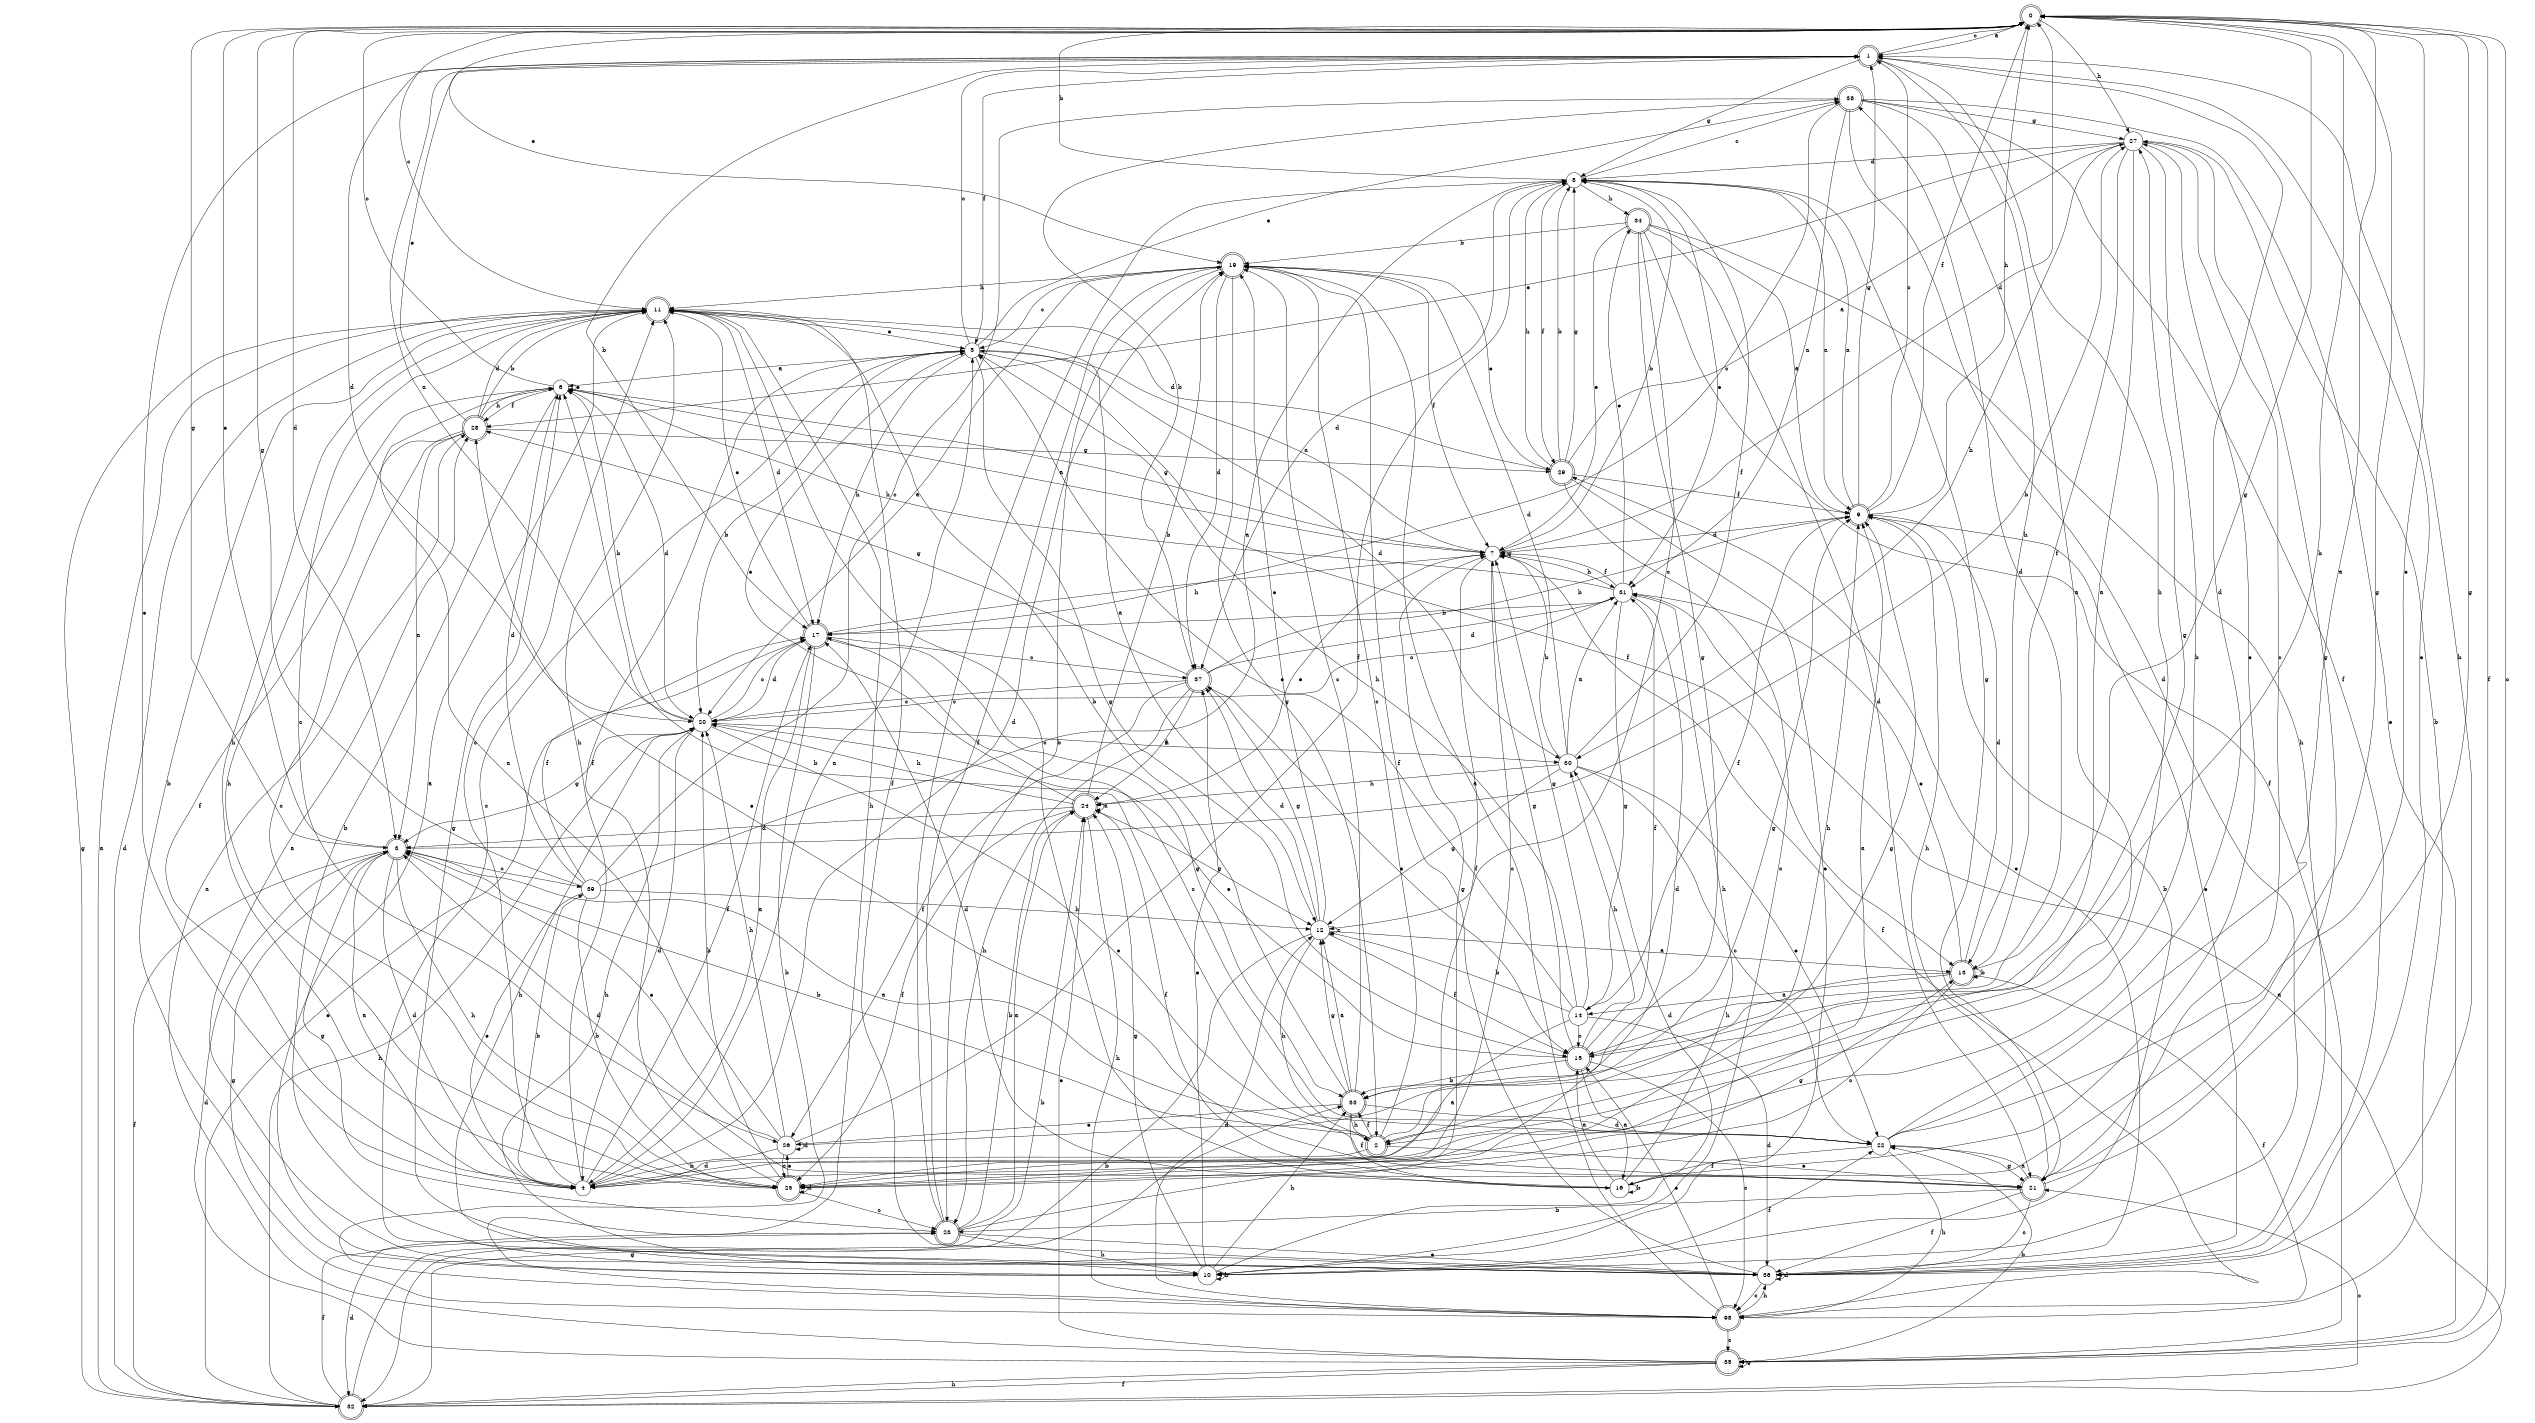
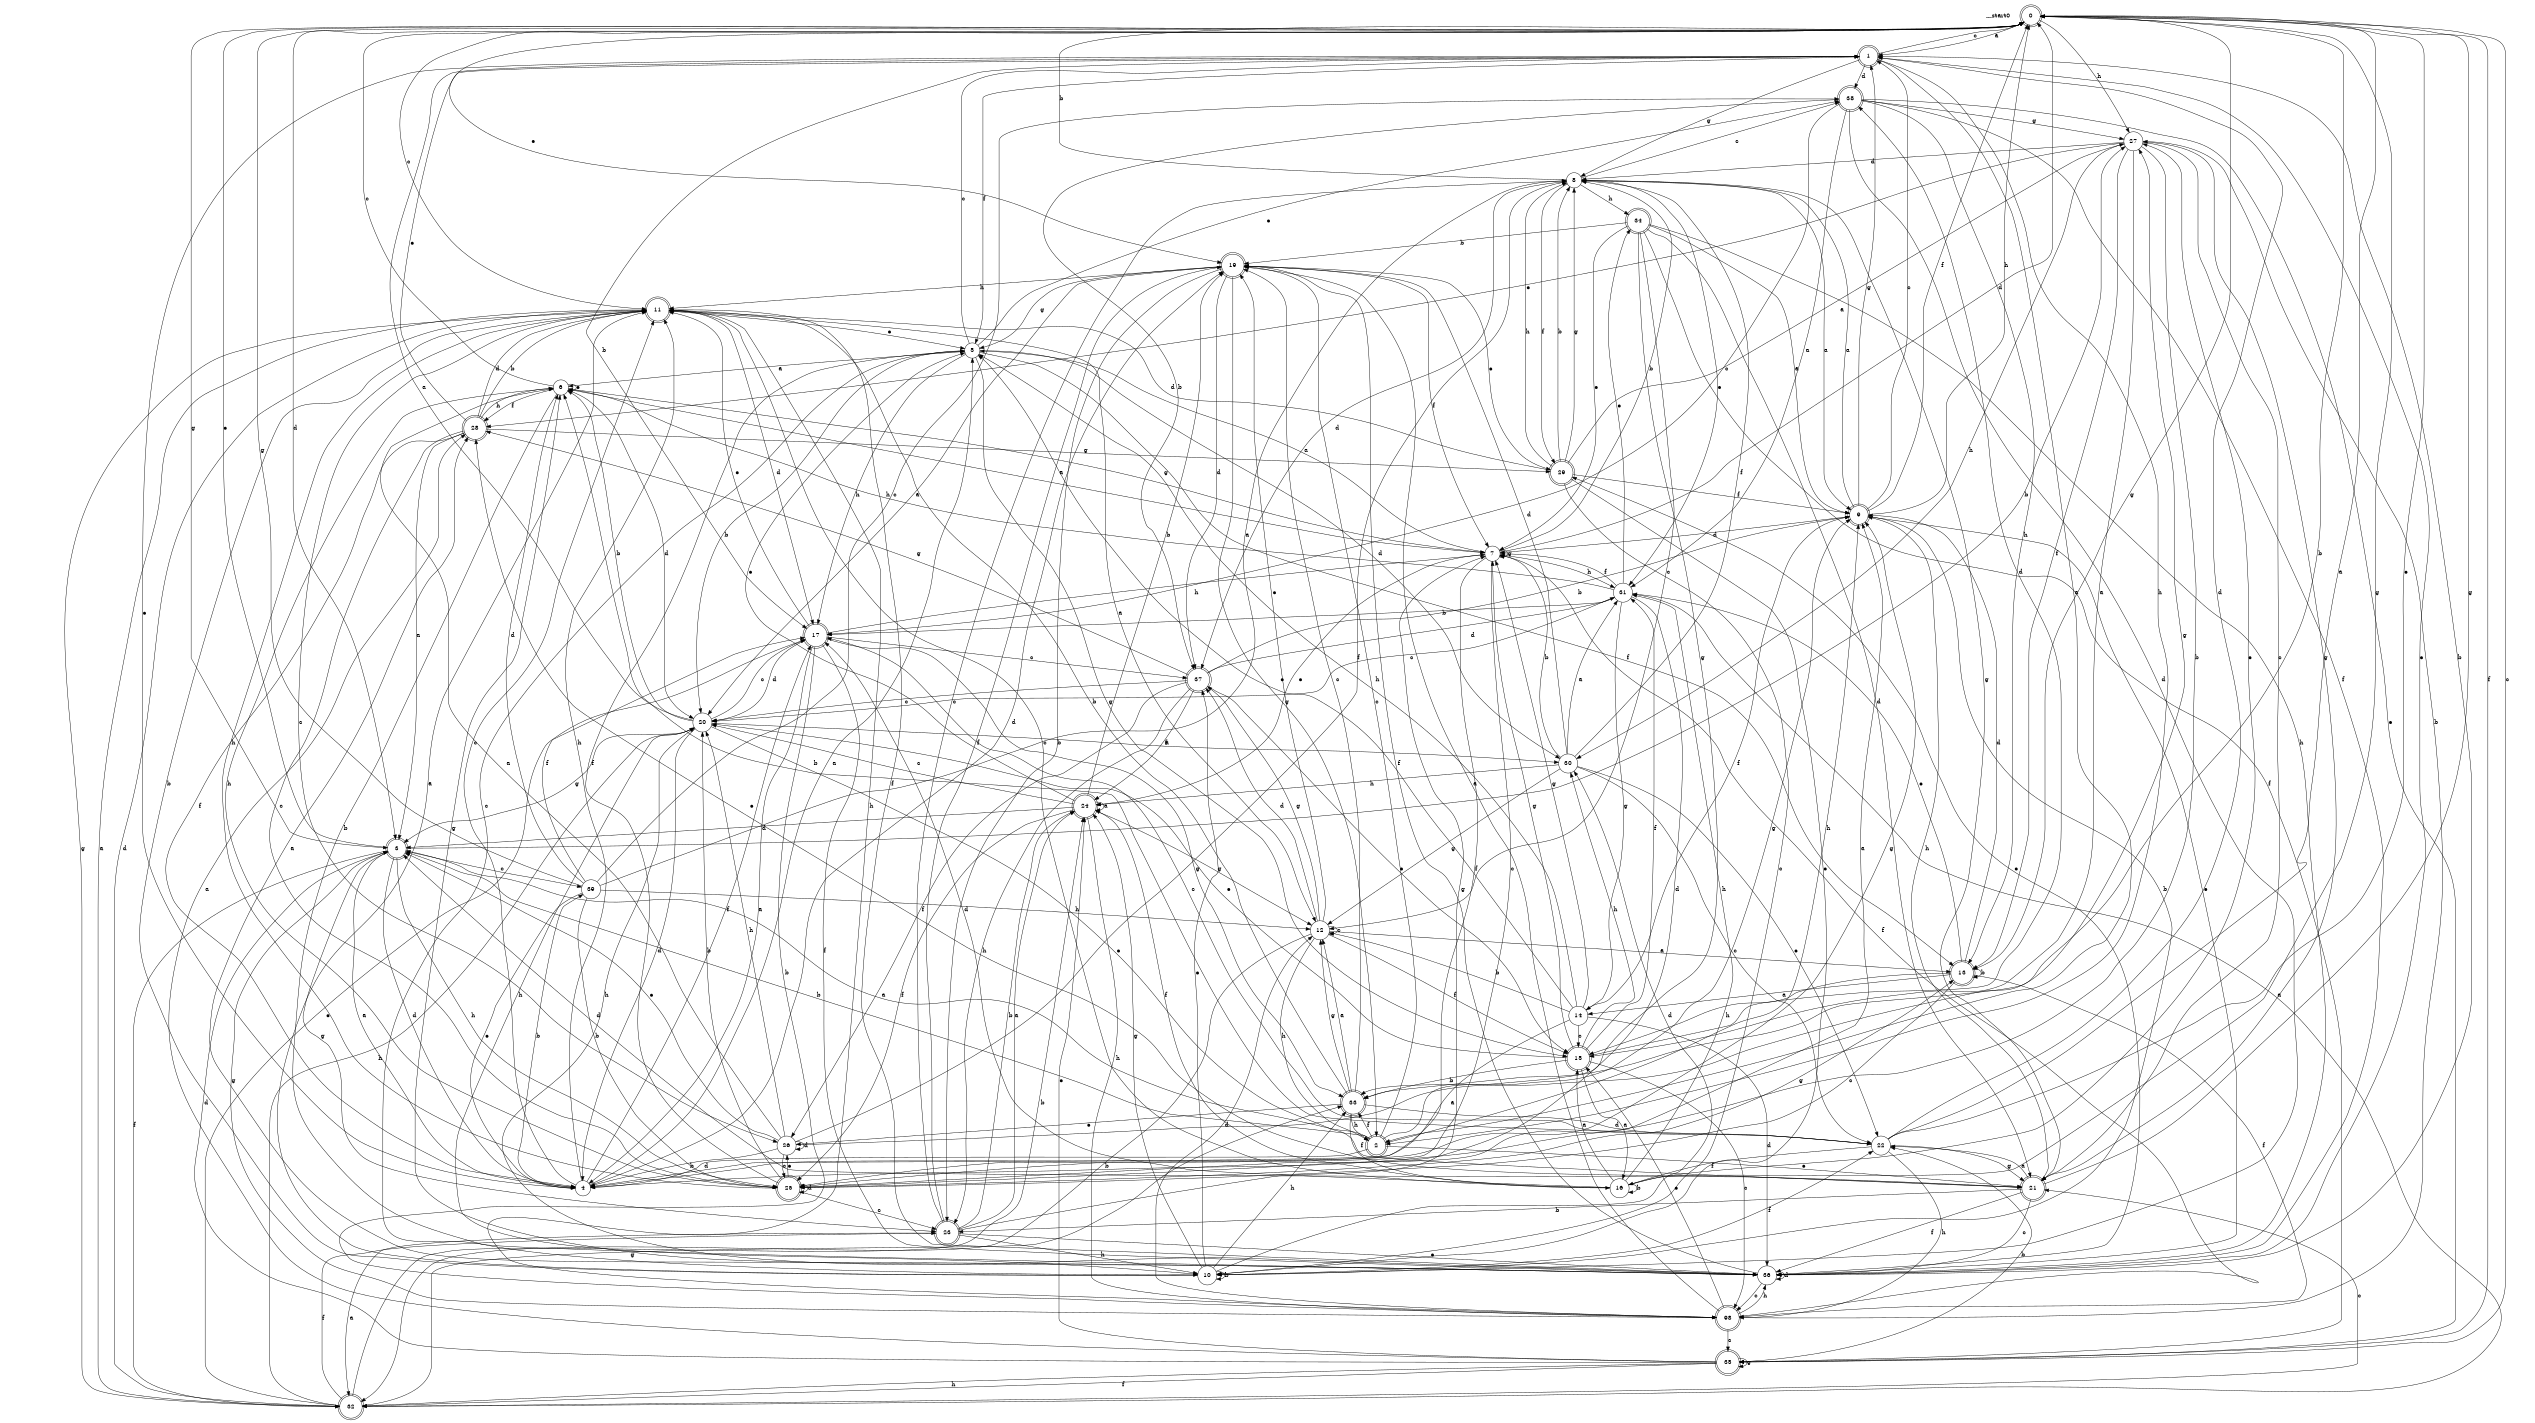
node "__start0": added
edge "1" -> "20": now "1" -> "38"
edge "19" -> "5": label "c" -> "g"
edge "13" -> "0": reversed
edge "24" -> "20": label "h" -> "c"
edge "17" -> "36": added, label "f"
edge "23" -> "32": label "d" -> "a"
